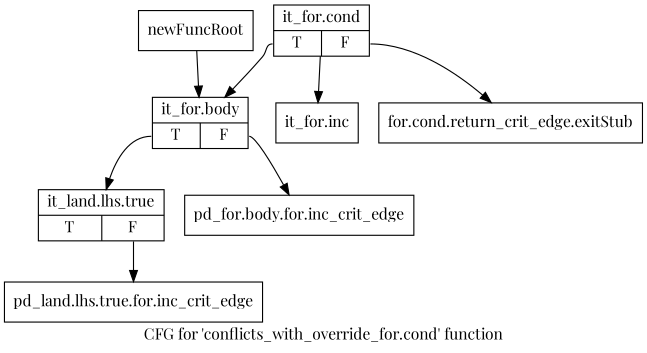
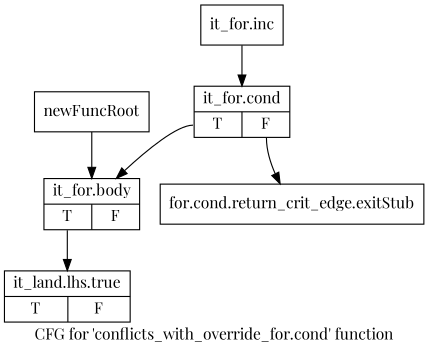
edge "it_for.cond" -> "it_for.inc": reversed
node "pd_for.body.for.inc_crit_edge": removed
node "pd_land.lhs.true.for.inc_crit_edge": removed
